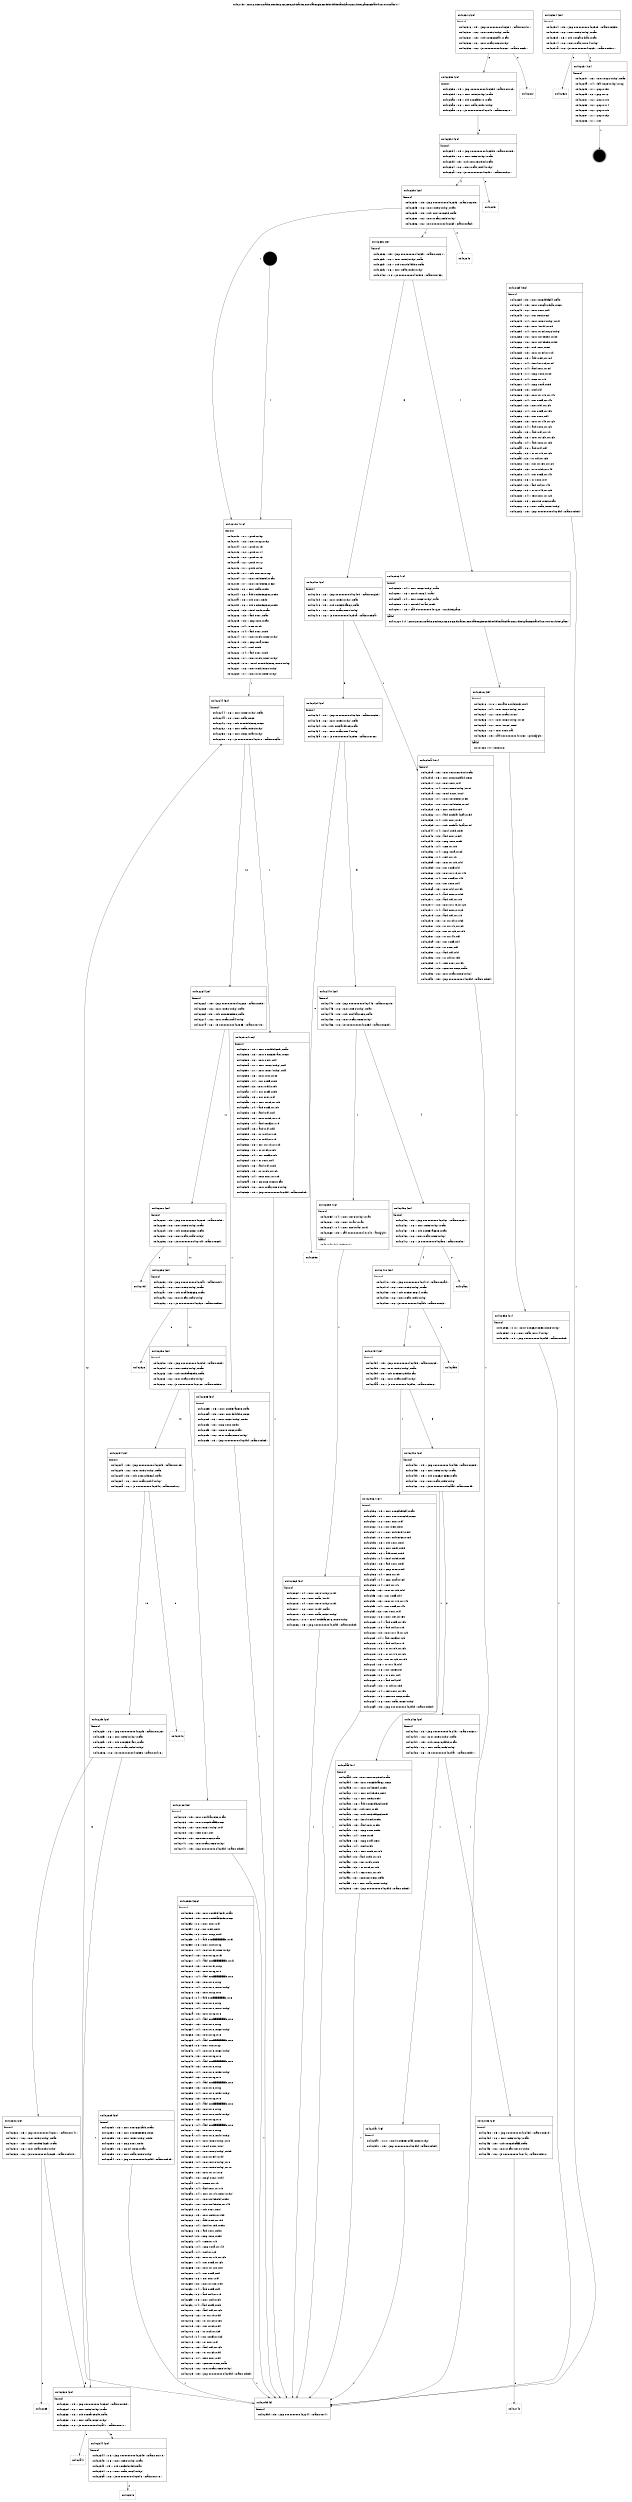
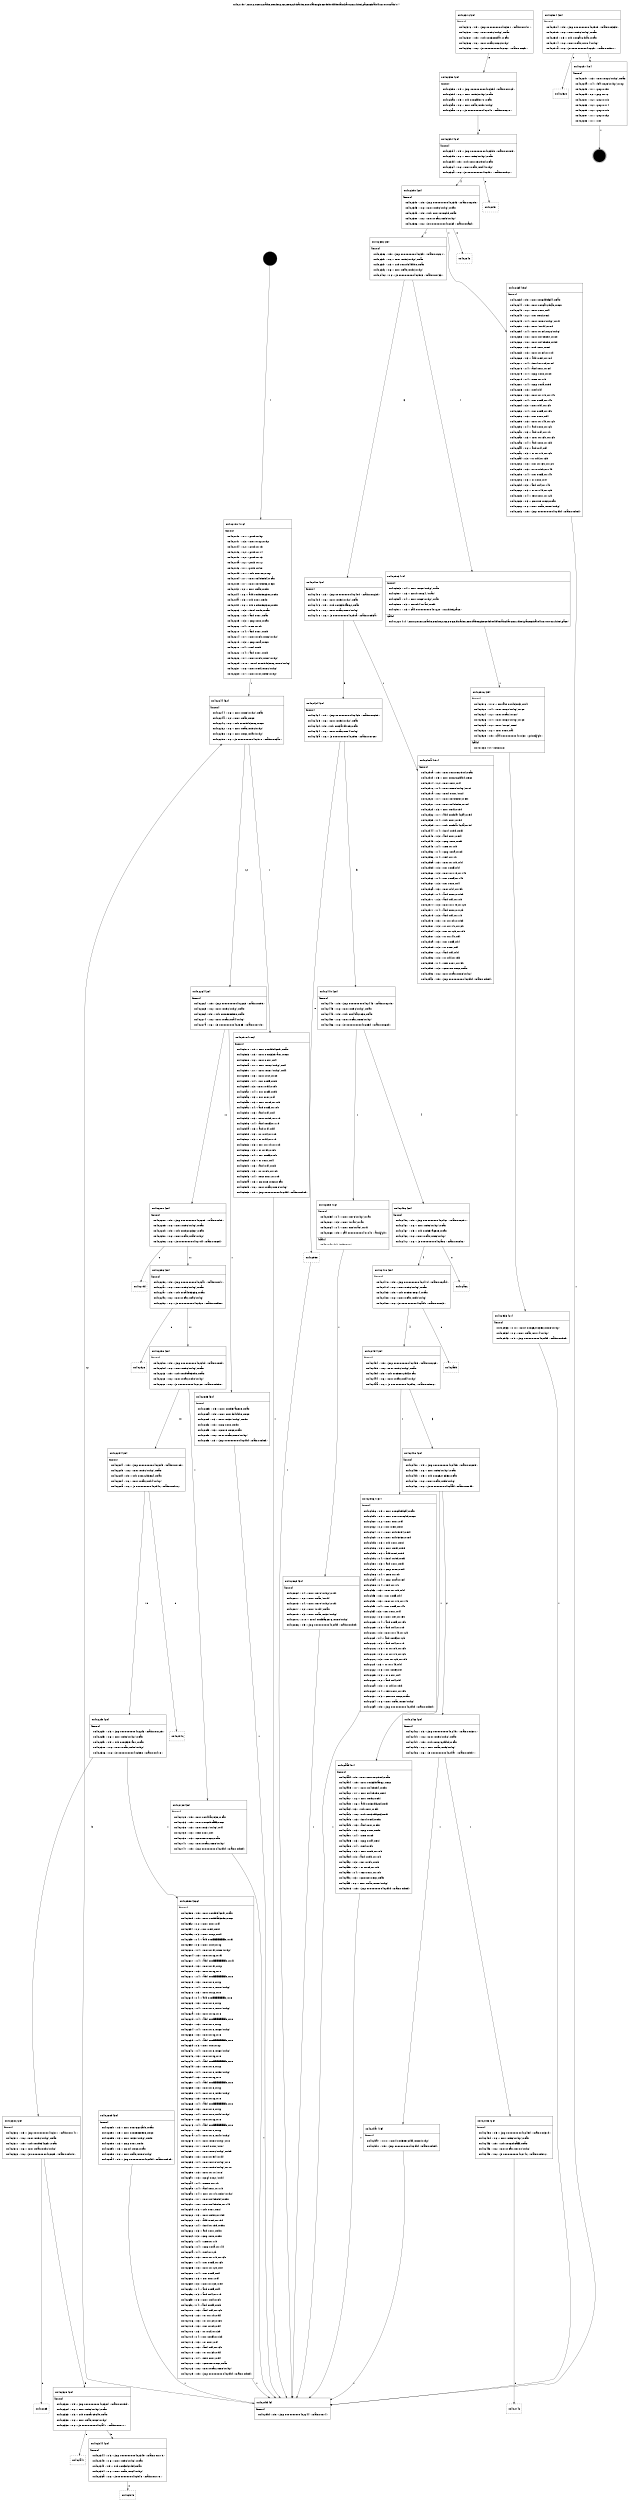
node "0x4028c7": removed
edge "0x4023d0 [28]" -> "0x4021d0 [116]": now "0x4023d0 [28]" -> "0x402c3f [152]"
edge "0x402b0a [157]" -> "0x402dbf [5]": now "0x40299e" -> "0x402dbf [5]"
edge "0x4022f0 [28]" -> "0x402328 [28]": now "0x4022f0 [28]" -> "0x4025e8 [326]"
